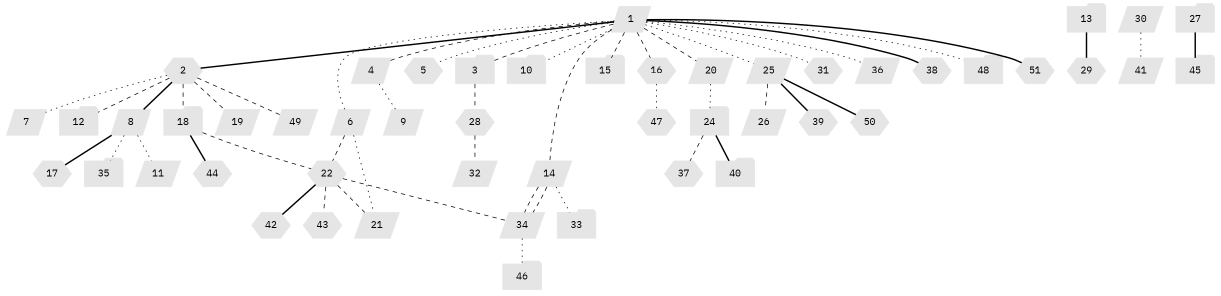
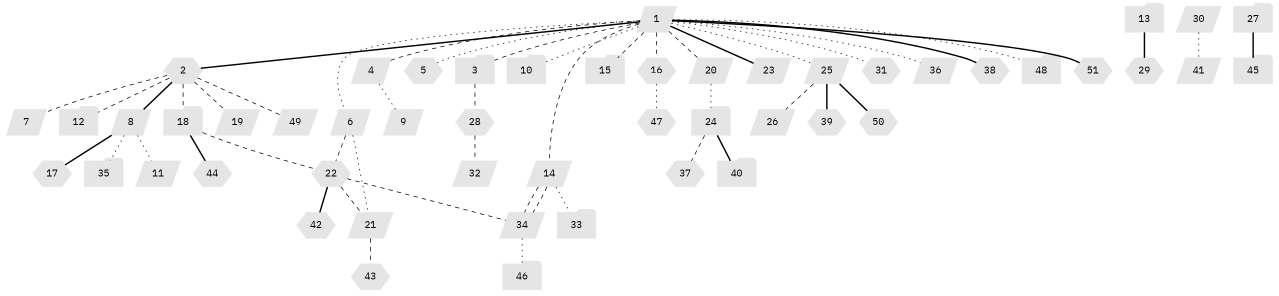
node "23": added
edge "2" -- "7": style dotted -> dashed
edge "22" -- "43": now "21" -- "43"
